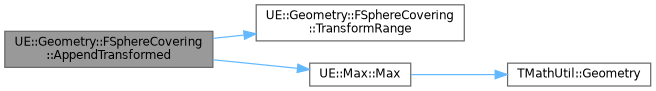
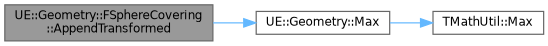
node "UE::Geometry::FSphereCovering ::TransformRange": removed
node "UE::Max::Max": label "UE::Max::Max" -> "UE::Geometry::Max"
node "TMathUtil::Geometry": label "TMathUtil::Geometry" -> "TMathUtil::Max"
